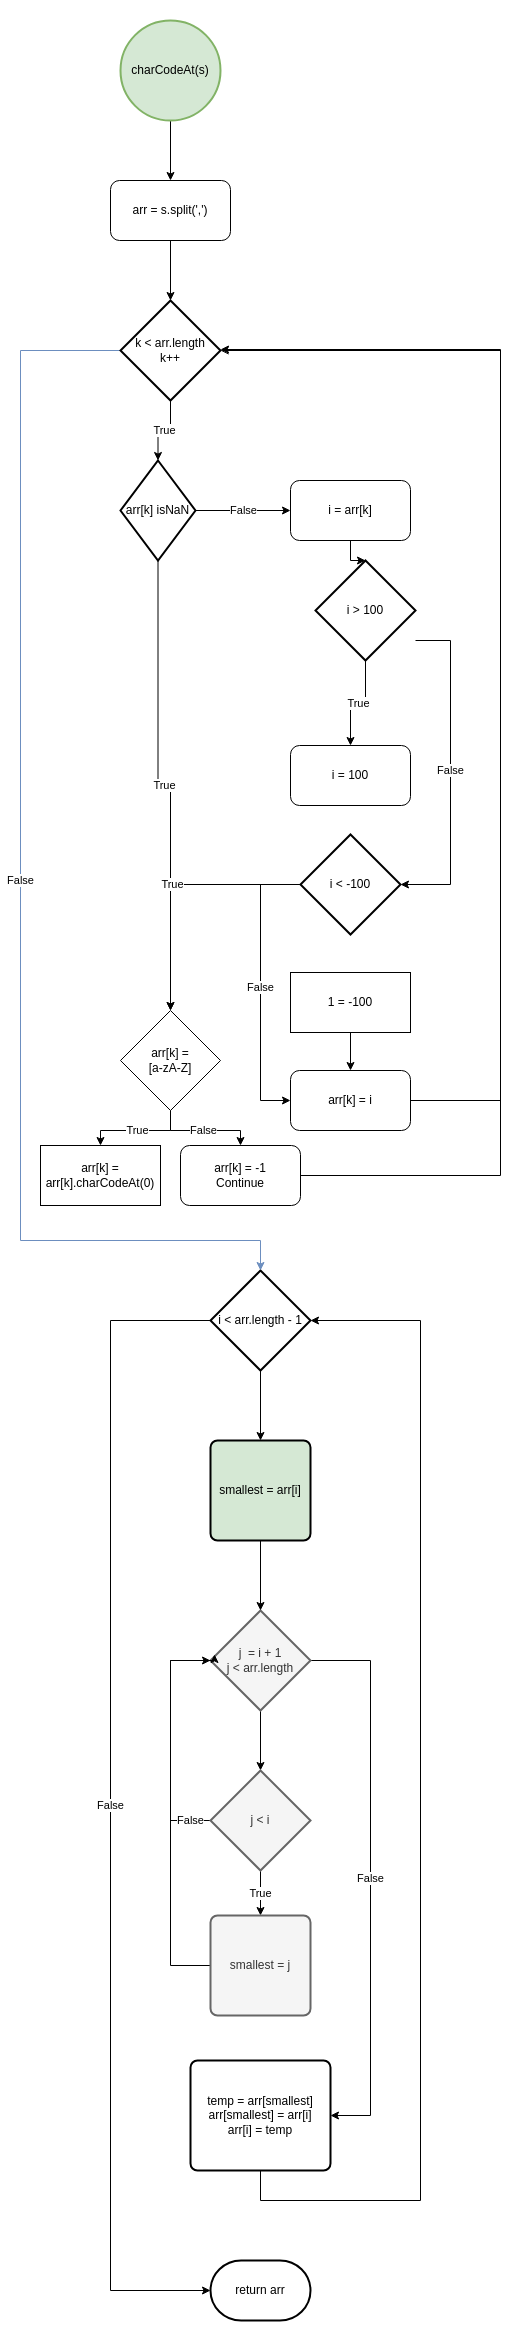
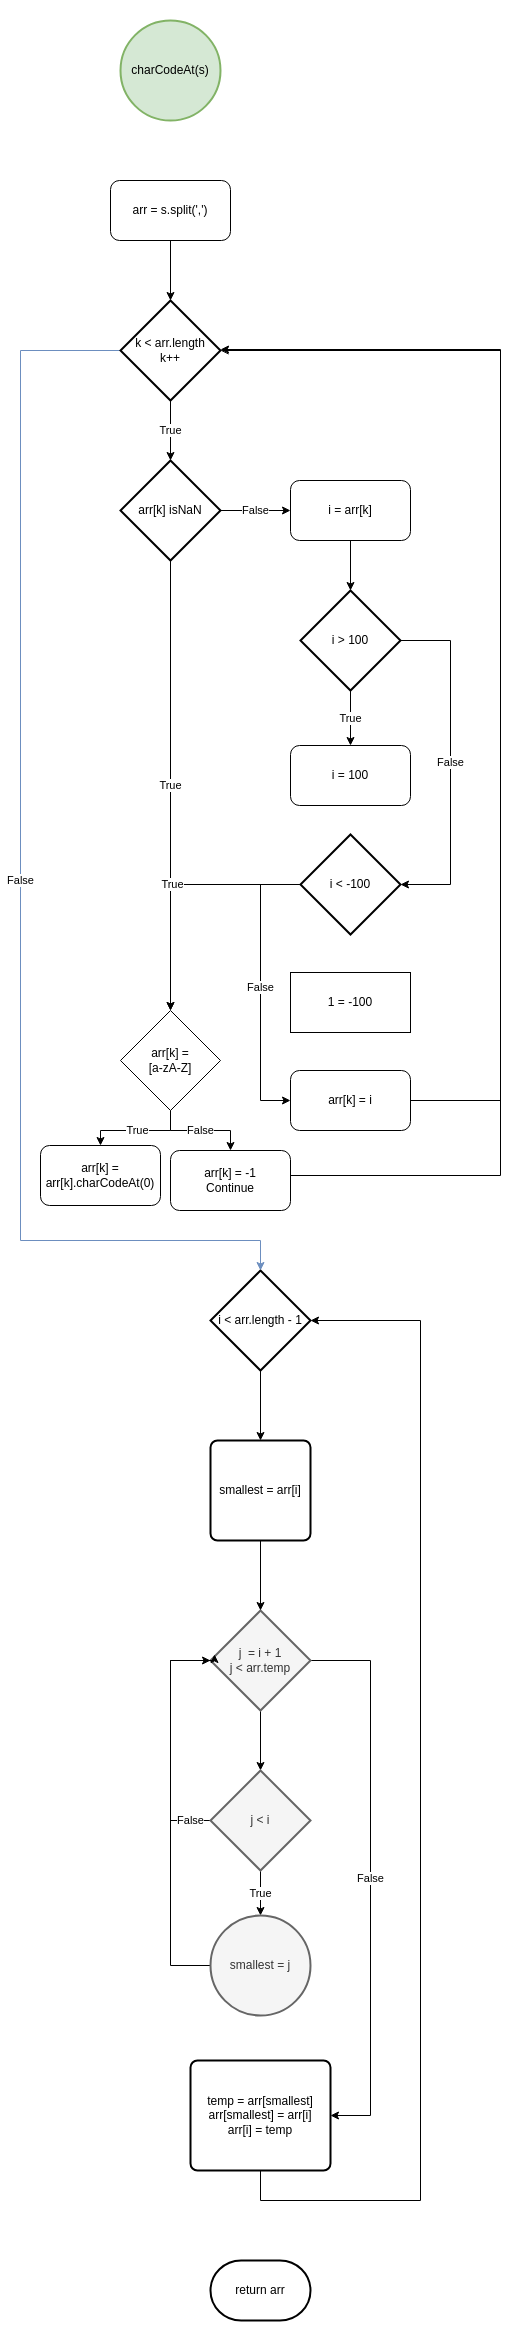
edge "charCodeAt(s)" -> "arr = s.split(',')": removed
node "arr[k] isNaN": size 75x100 -> 100x100
node "i > 100": moved (366, 611) -> (351, 641)
edge "1 = -100" -> "arr[k] = i": removed
node "arr[k] = arr[k].charCodeAt(0)": shape rectangle -> rounded rectangle
node "arr[k] = -1 Continue": moved (241, 1176) -> (231, 1181)
node "smallest = arr[i]": fillcolor #d5e8d4 -> #ffffff
node "j = i + 1 j < arr.length": label "j = i + 1 j < arr.length" -> "j = i + 1 j < arr.temp"
edge "i < arr.length - 1" -> "return arr": removed, label "False"
node "smallest = j": shape rounded rectangle -> ellipse
